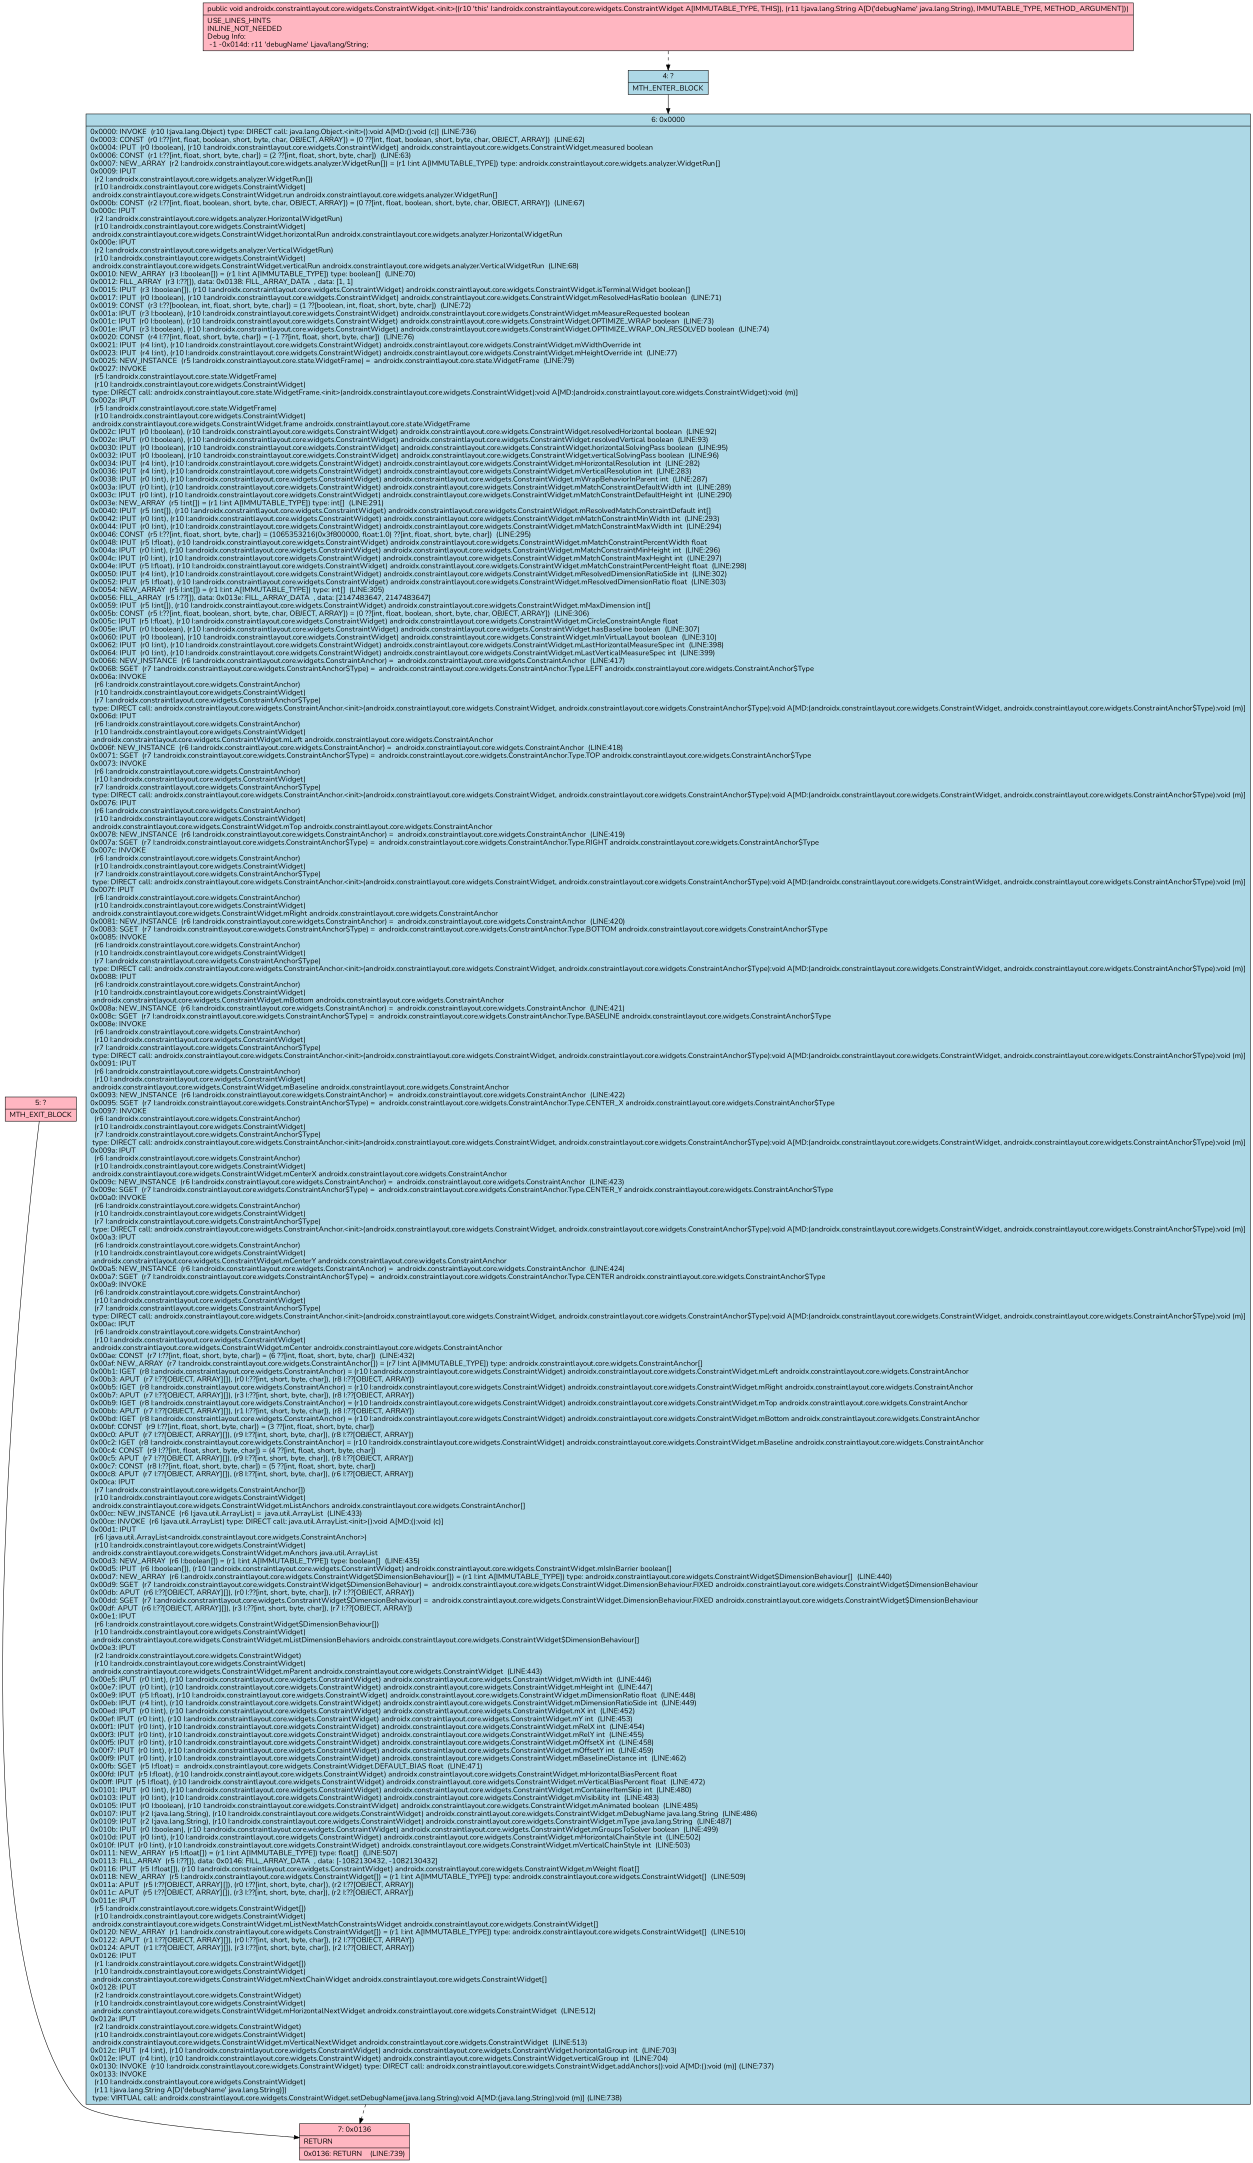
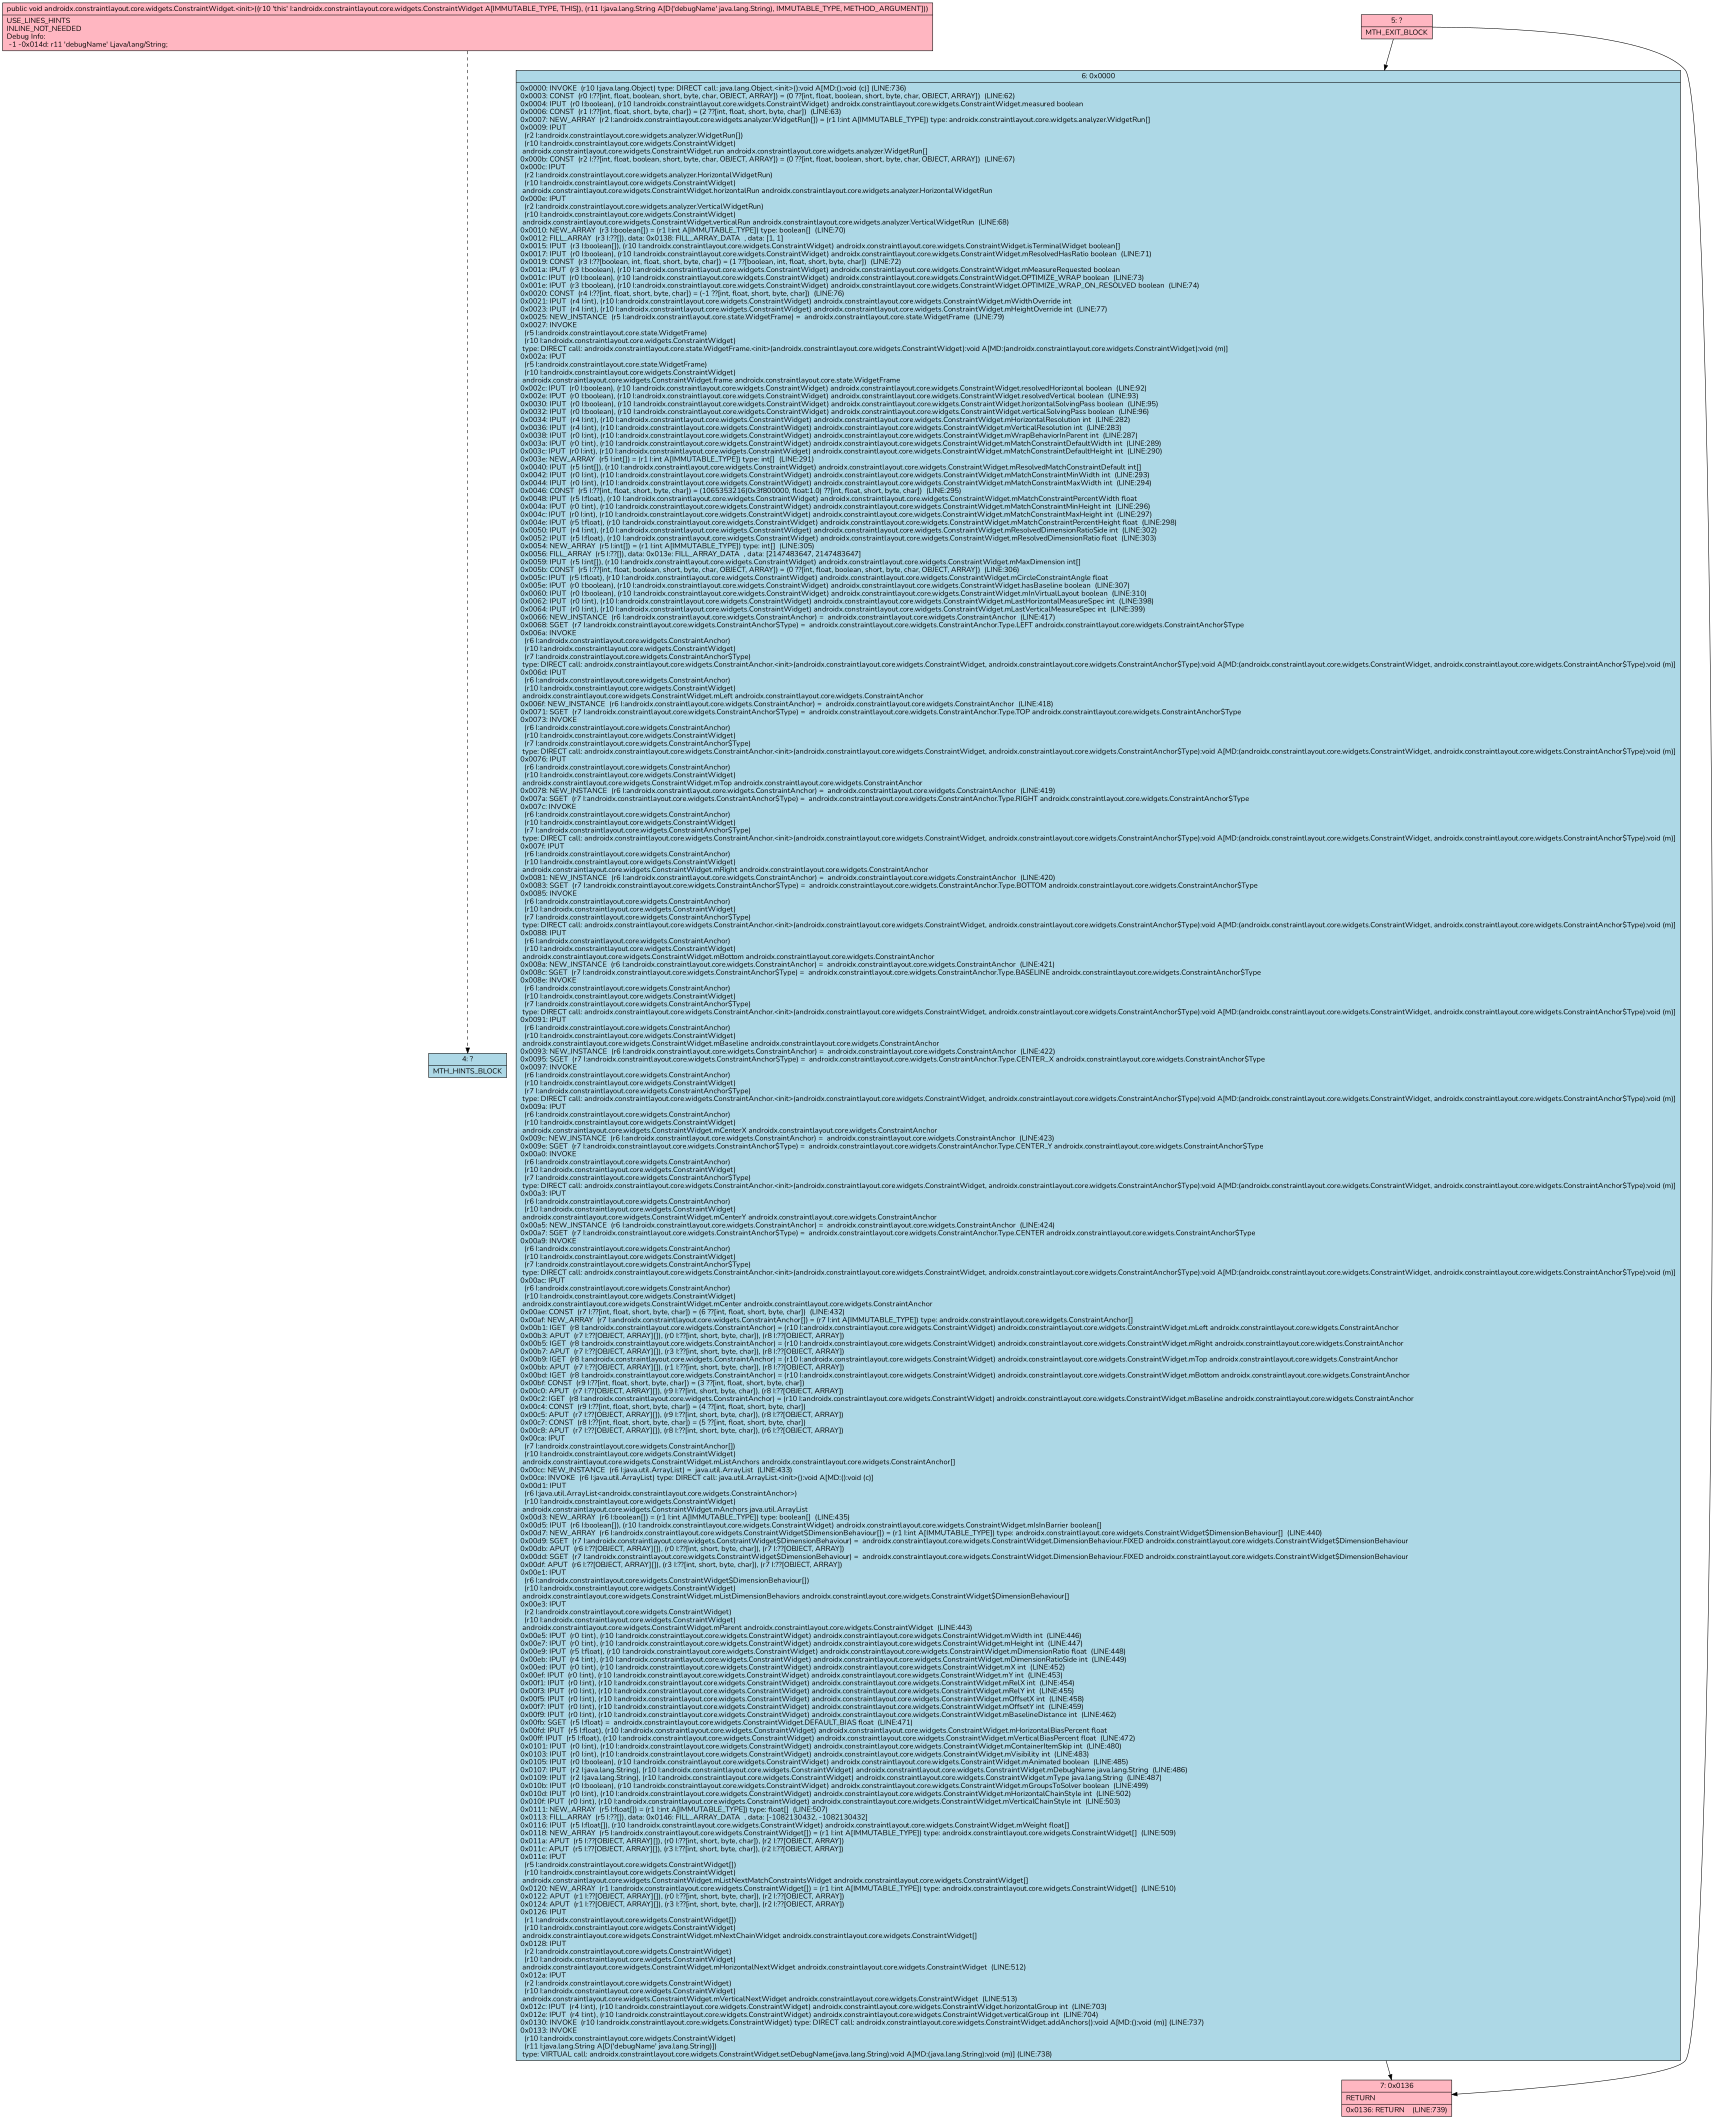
node "4: ?": text "MTH_ENTER_BLOCK" -> "MTH_HINTS_BLOCK"
edge "4: ?" -> "6: 0x0000": now "5: ?" -> "6: 0x0000"
edge "6: 0x0000" -> "7: 0x0136": style dashed -> solid
